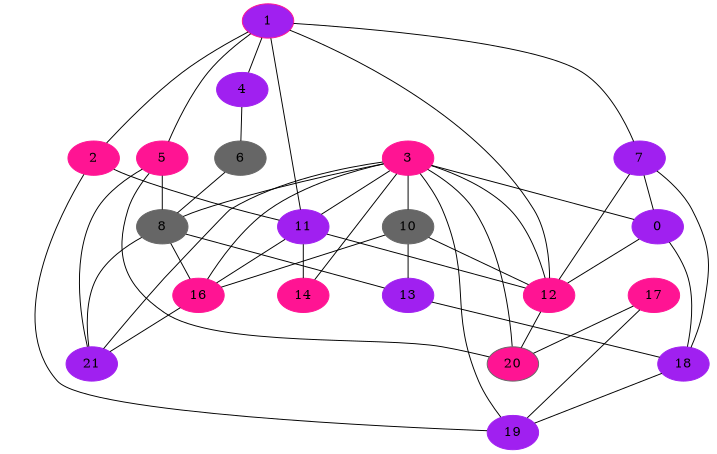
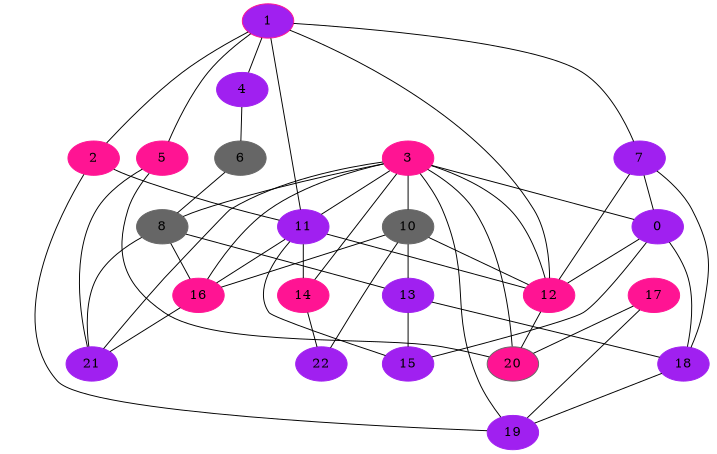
edge "5" -- "8": removed
node "22": added
node "15": added
